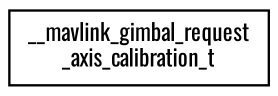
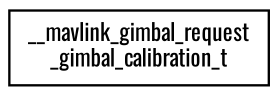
node "__mavlink_gimbal_request _axis_calibration_t": label "__mavlink_gimbal_request _axis_calibration_t" -> "__mavlink_gimbal_request _gimbal_calibration_t"
